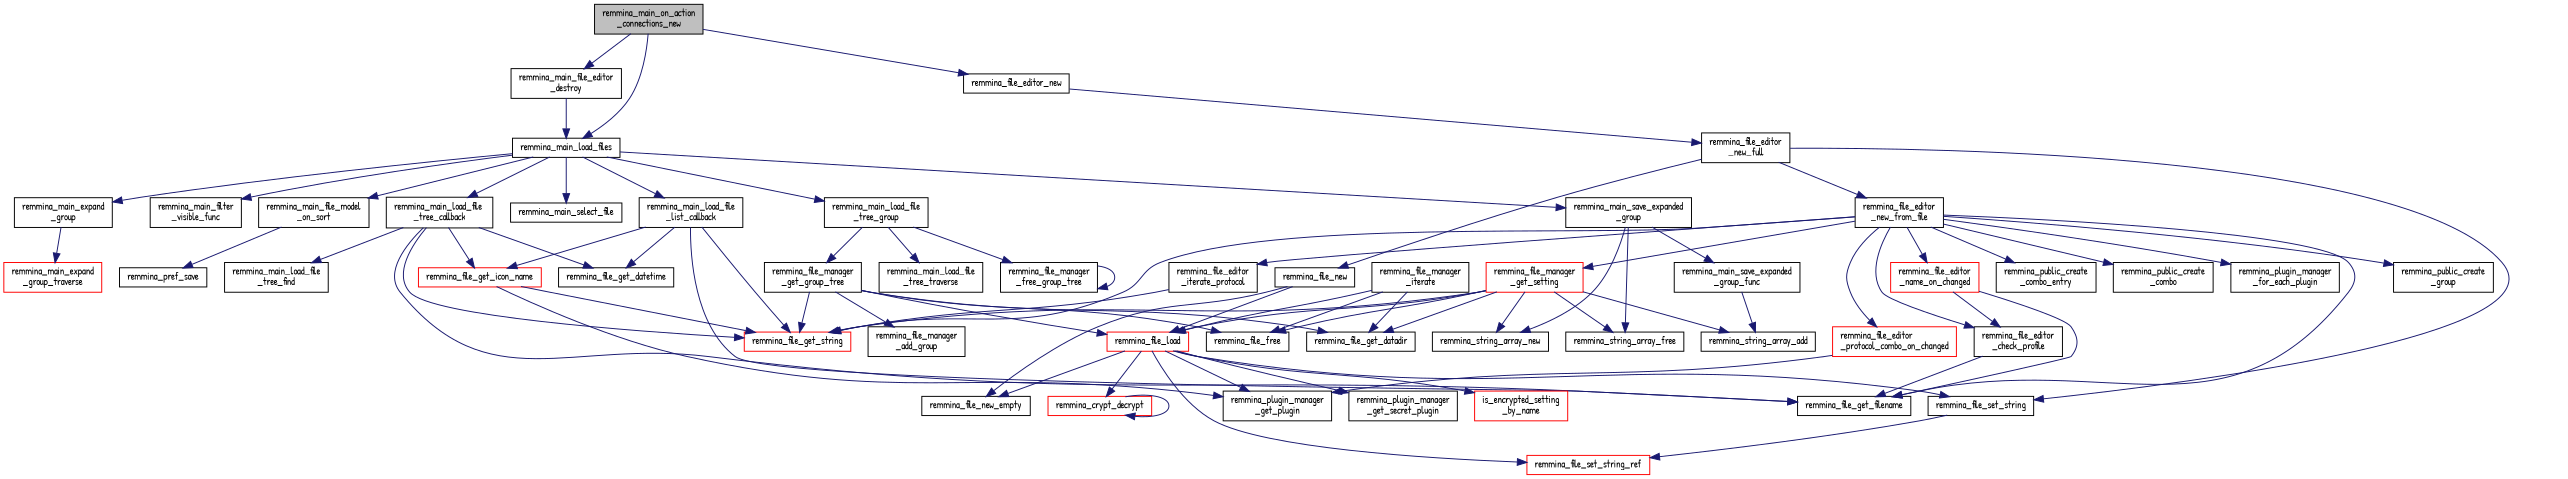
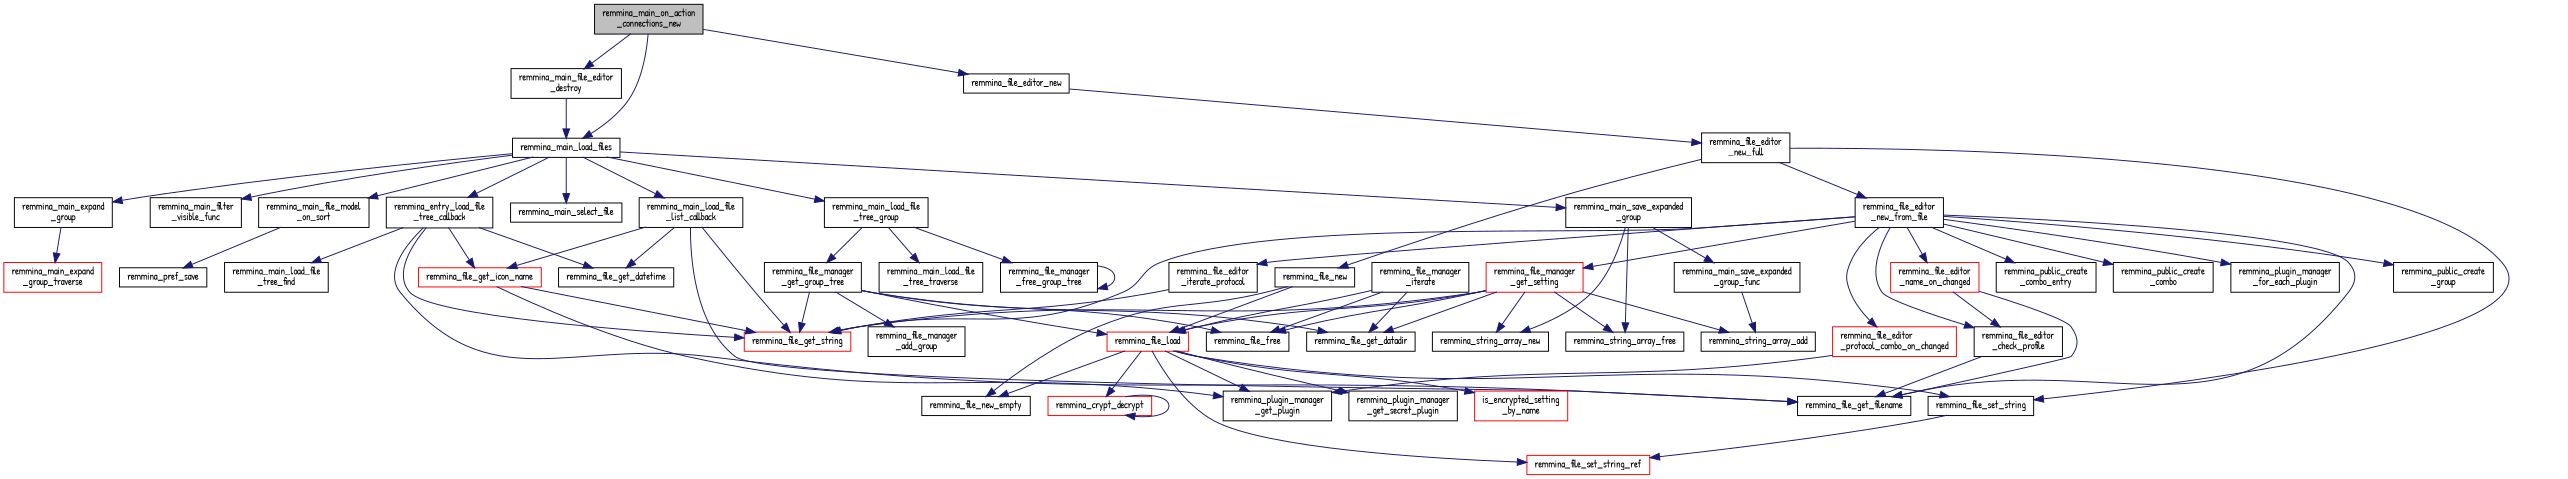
node "remmina_main_load_file _tree_callback": label "remmina_main_load_file _tree_callback" -> "remmina_entry_load_file _tree_callback"
